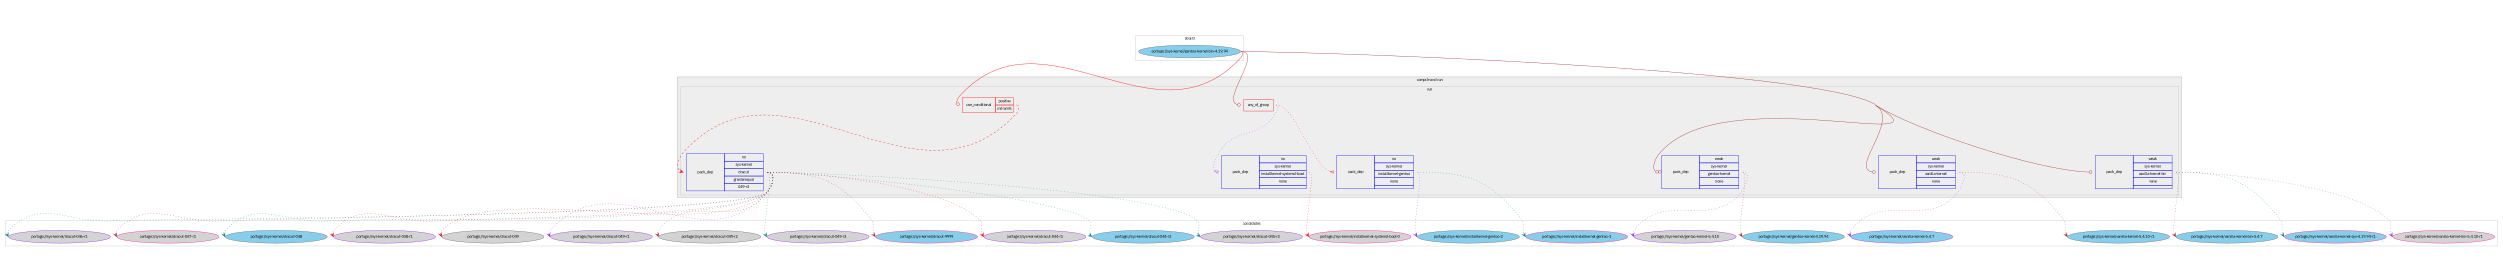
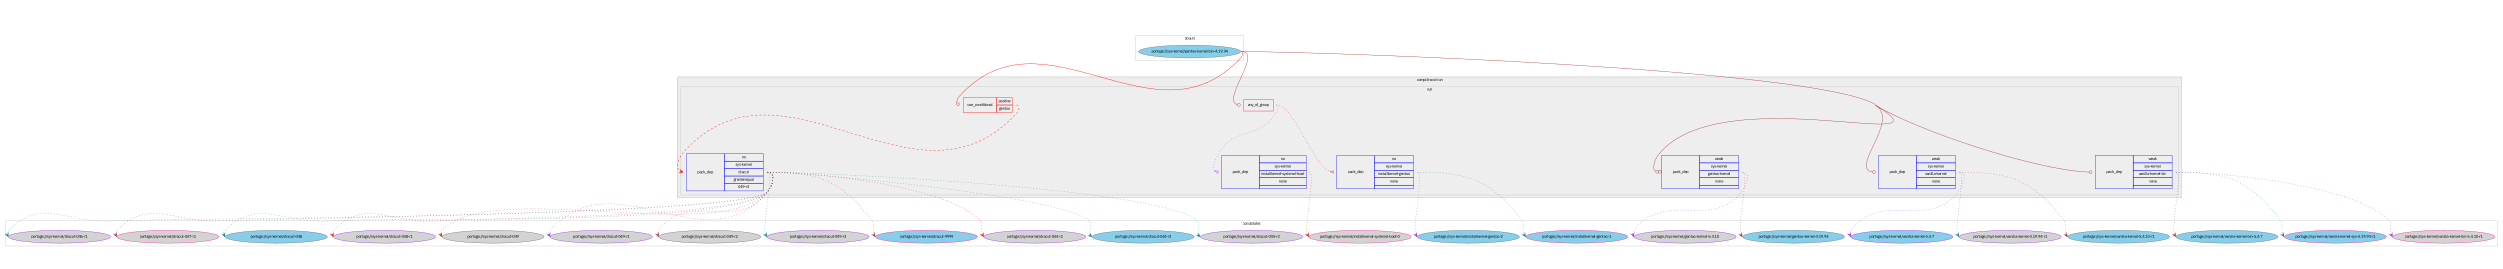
node "use_conditional": text "initramfs" -> "gentoo"
node "portage://sys-kernel/vanilla-kernel-4.19.94-r1": added
